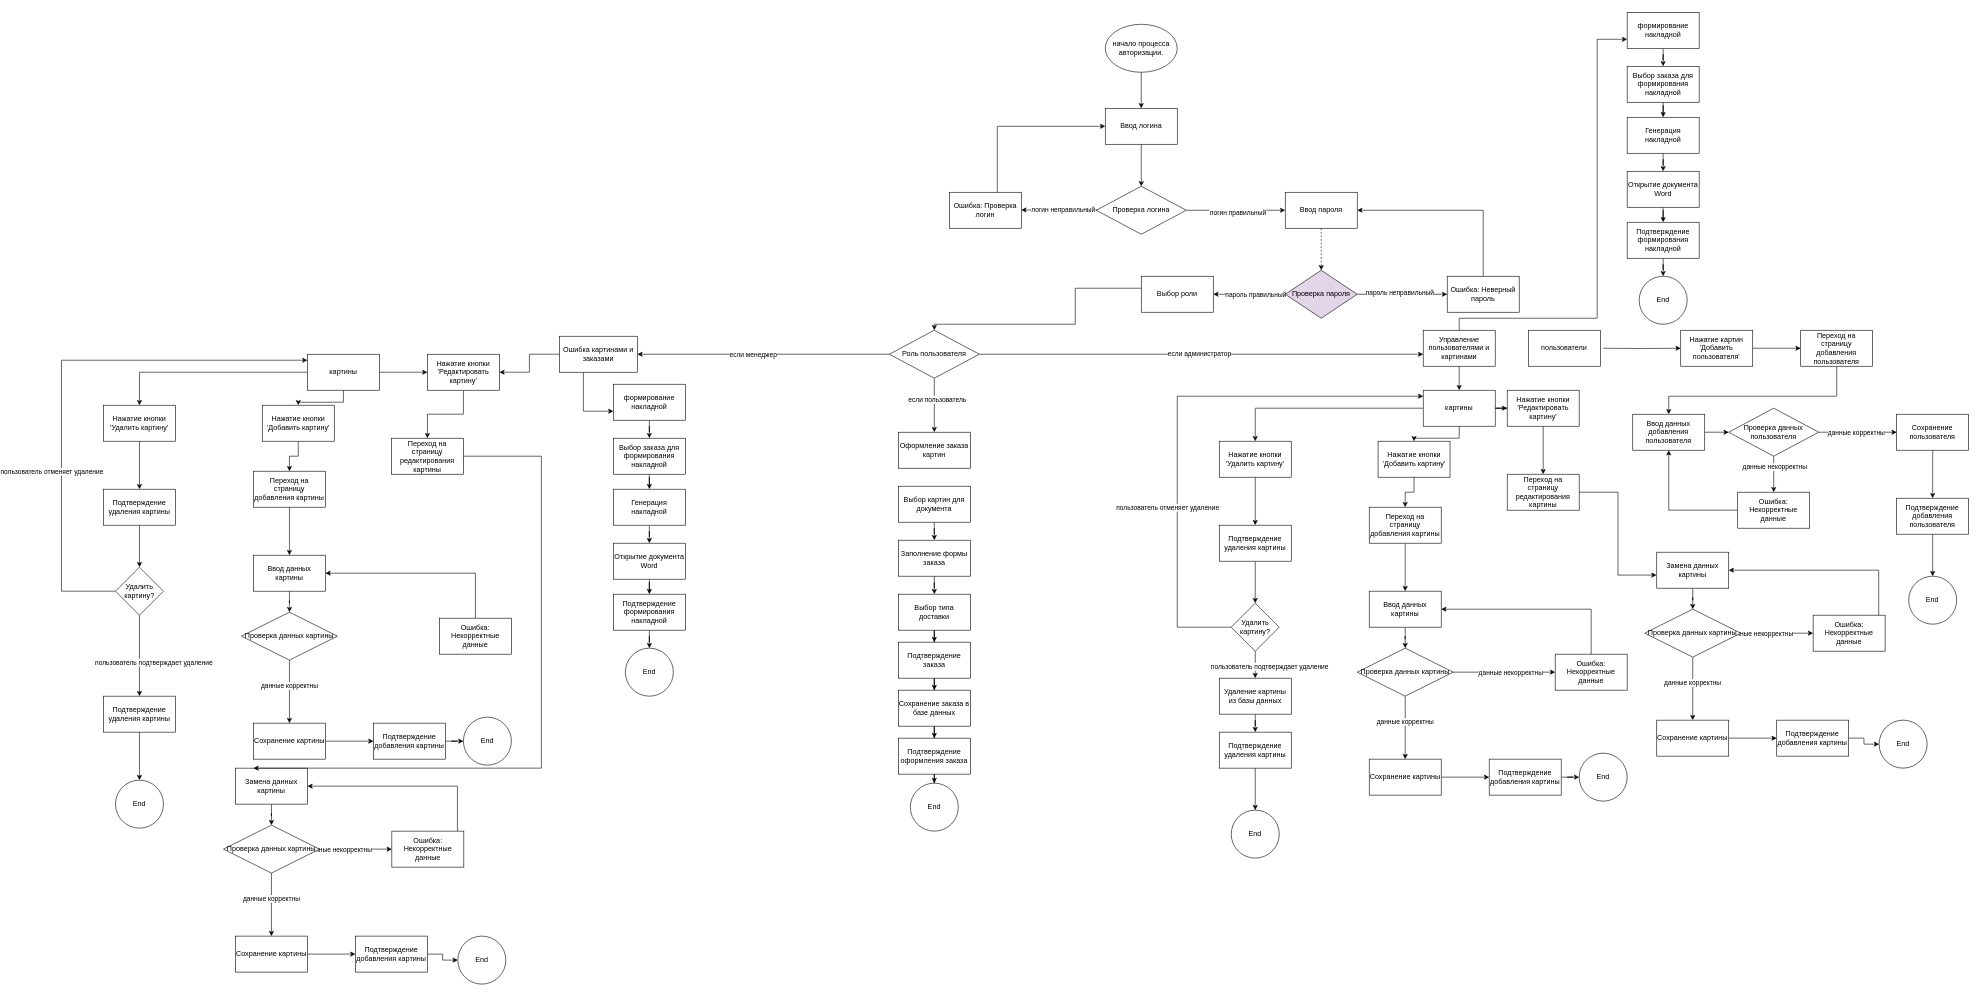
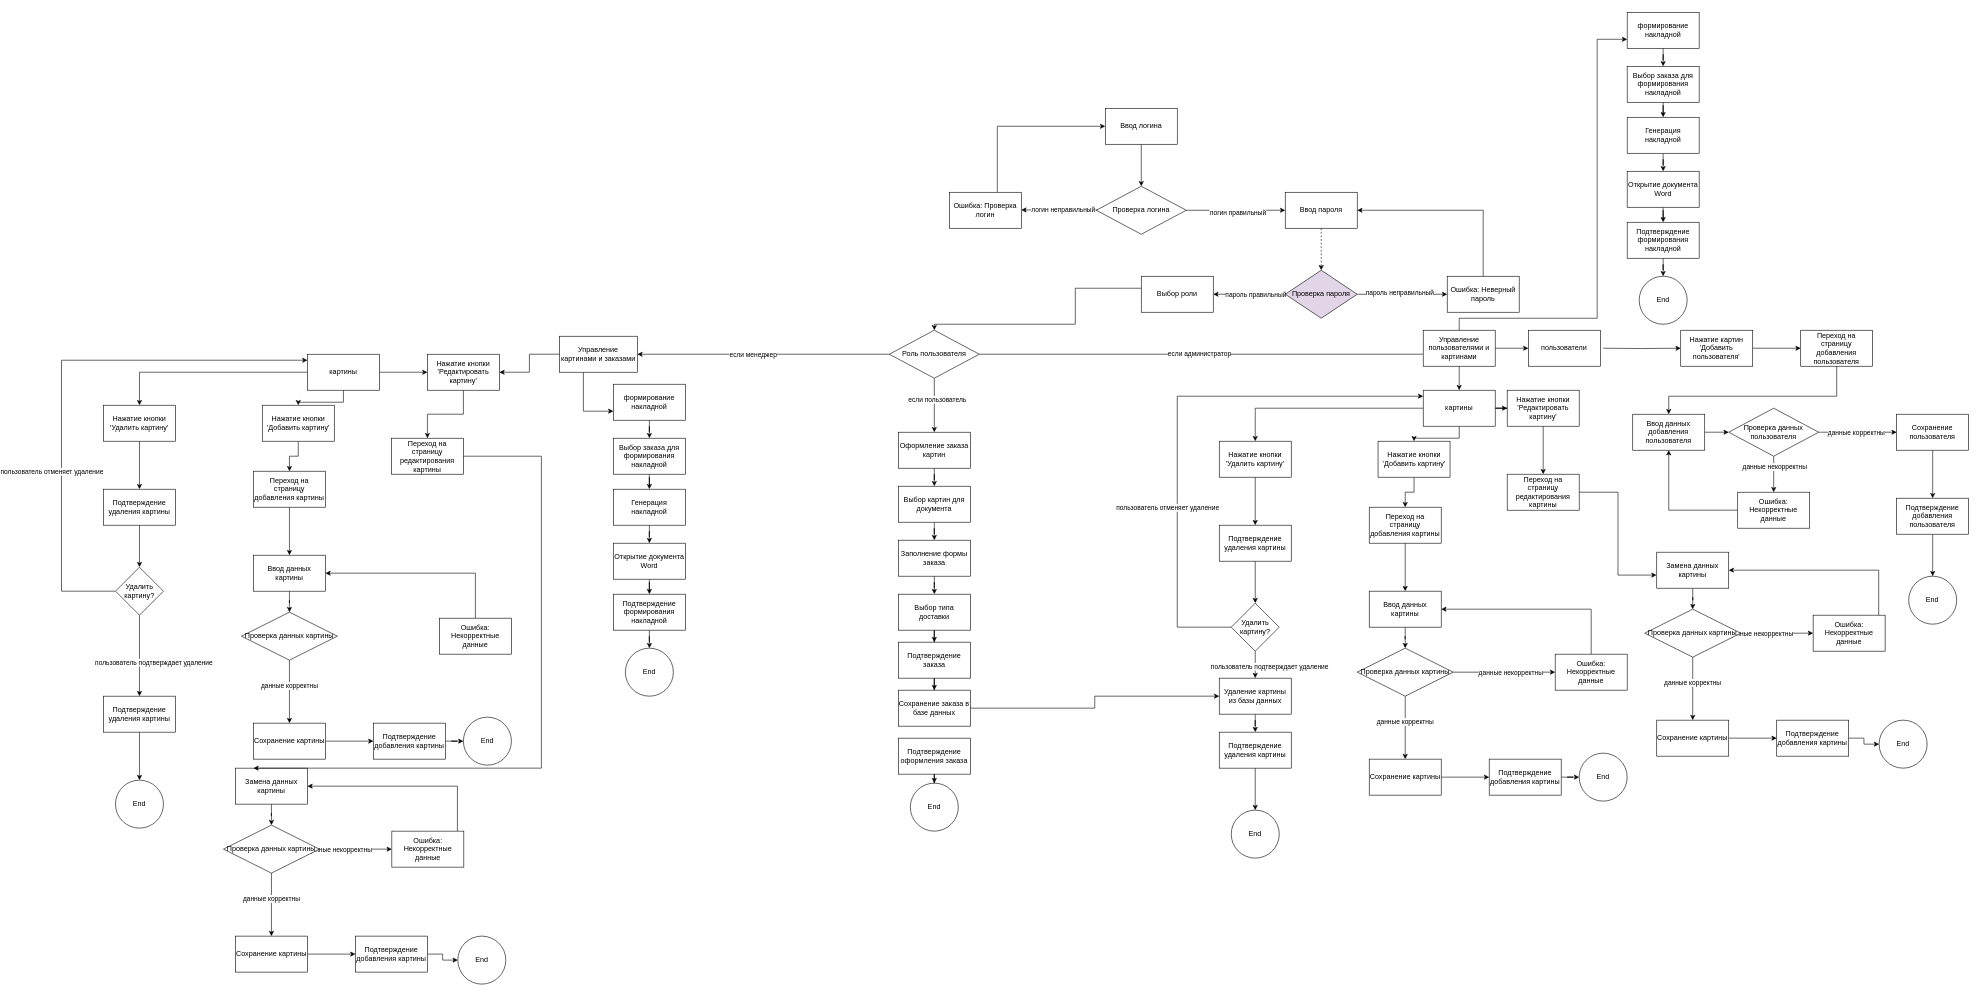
node "начало процесса авторизации.": removed
edge "начало процесса авторизации." -> "Ввод логина": removed
edge "Управление пользователями и картинами" -> "пользователи": added
node "Ошибка картинами и заказами": label "Ошибка картинами и заказами" -> "Управление картинами и заказами"
edge "Роль пользователя" -> "Управление пользователями и картинами": arrowhead classic -> none
edge "Оформление заказа картин" -> "Выбор картин для документа": added
edge "Сохранение заказа в базе данных" -> "Подтверждение оформления заказа": now "Сохранение заказа в базе данных" -> "Удаление картины из базы данных"
